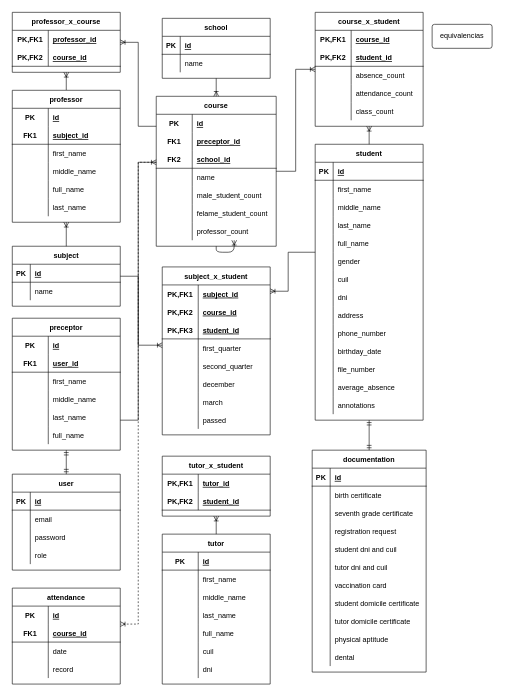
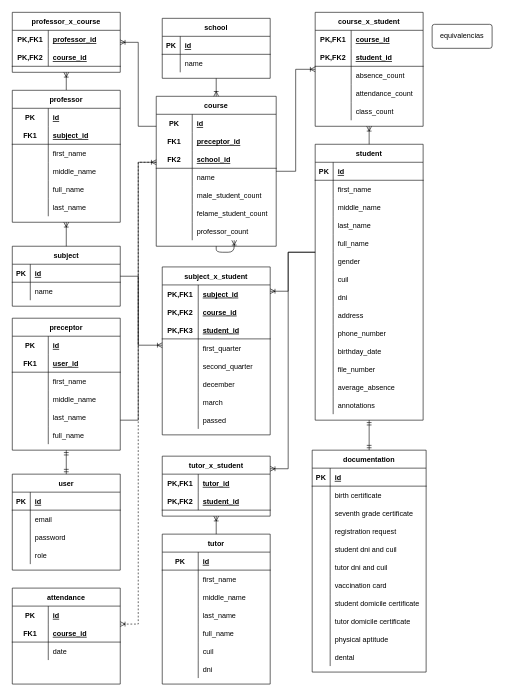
edge "student" -> "tutor_x_student": added
node "record": removed
